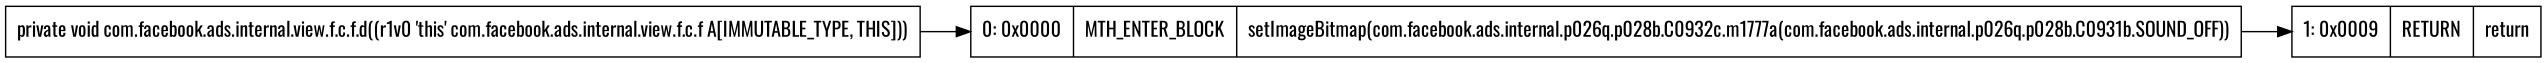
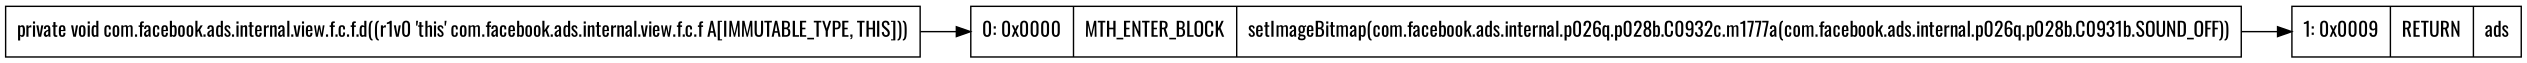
node "1: 0x0009": text "return" -> "ads"
